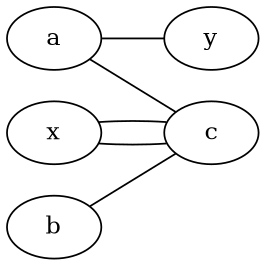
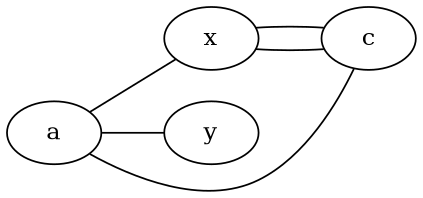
edge "x" -- "a": added
node "b": removed
